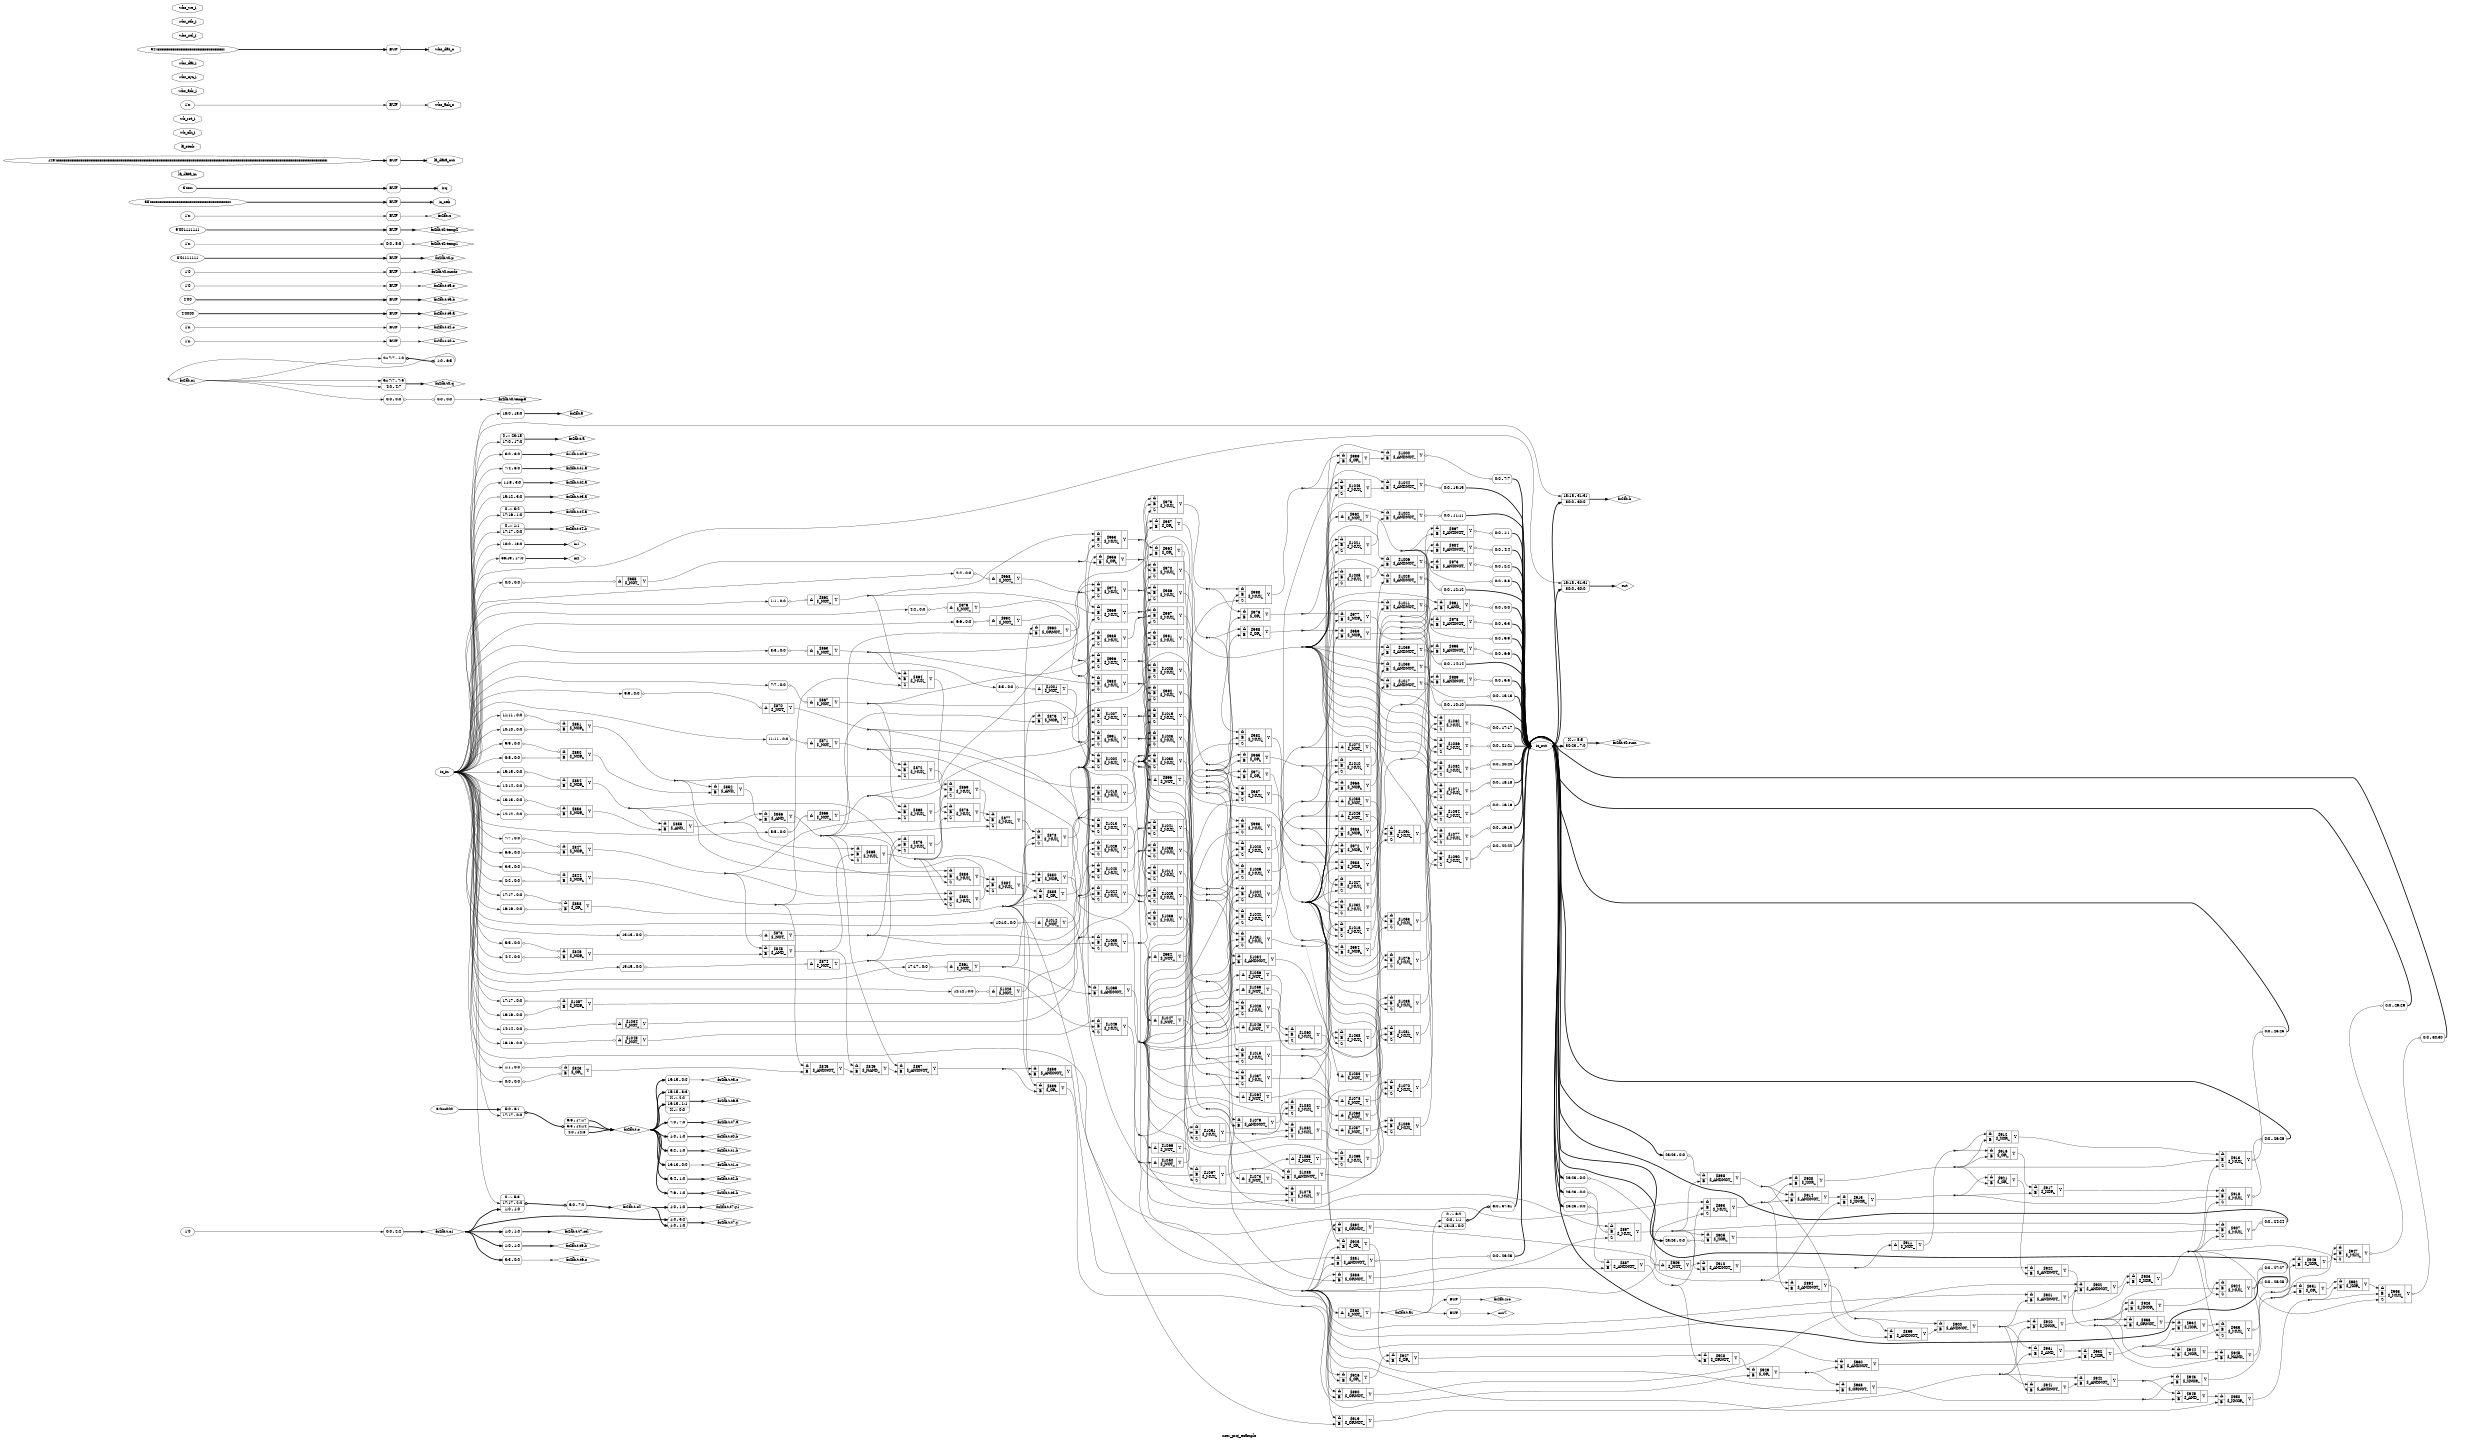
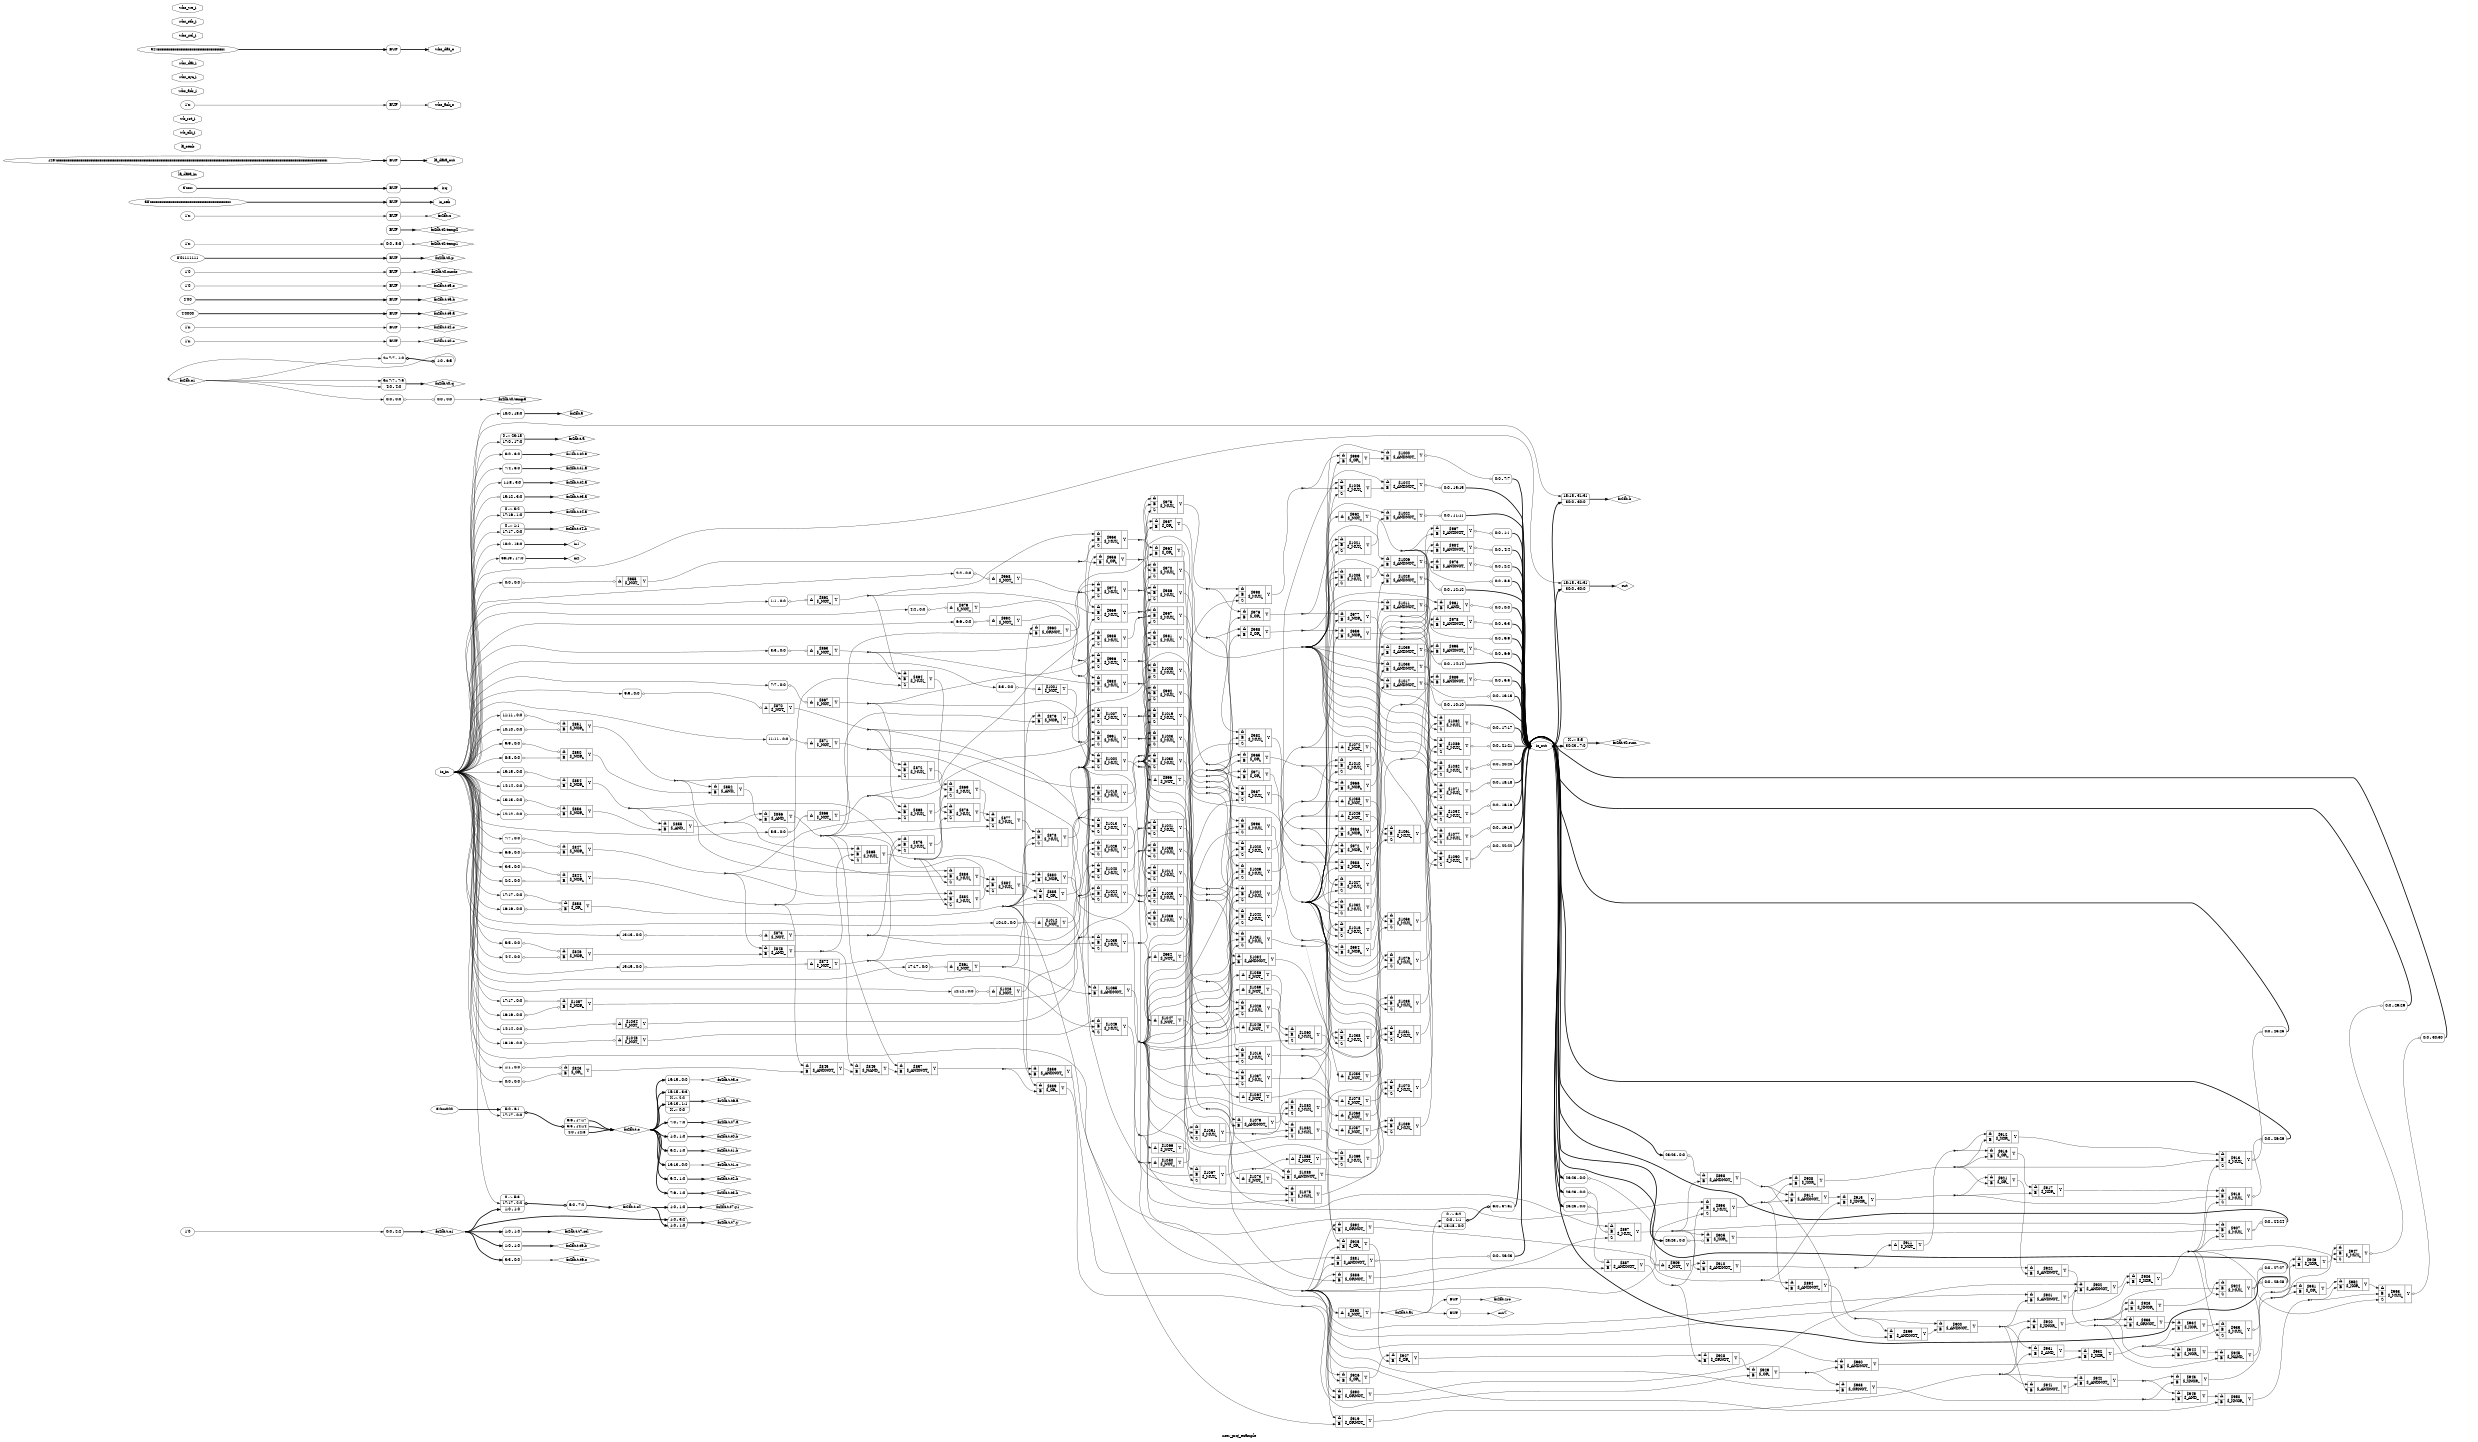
node "9'001111111": removed
node "3x 7:7 - 7:5": text "4:0 - 4:7" -> "4:0 - 4:0"
